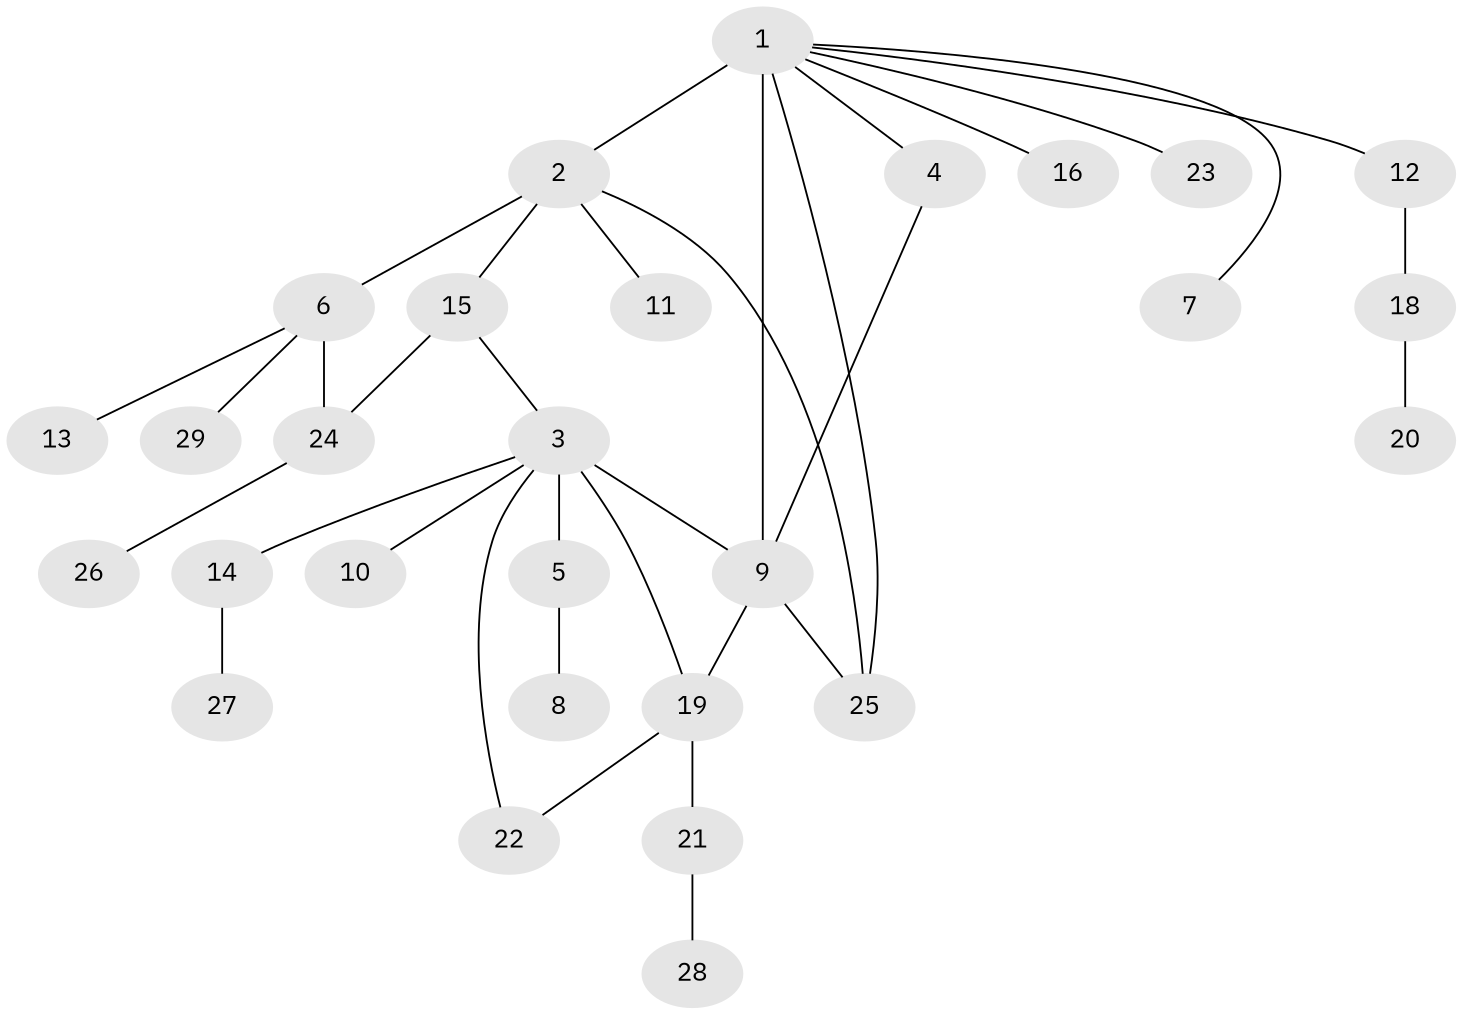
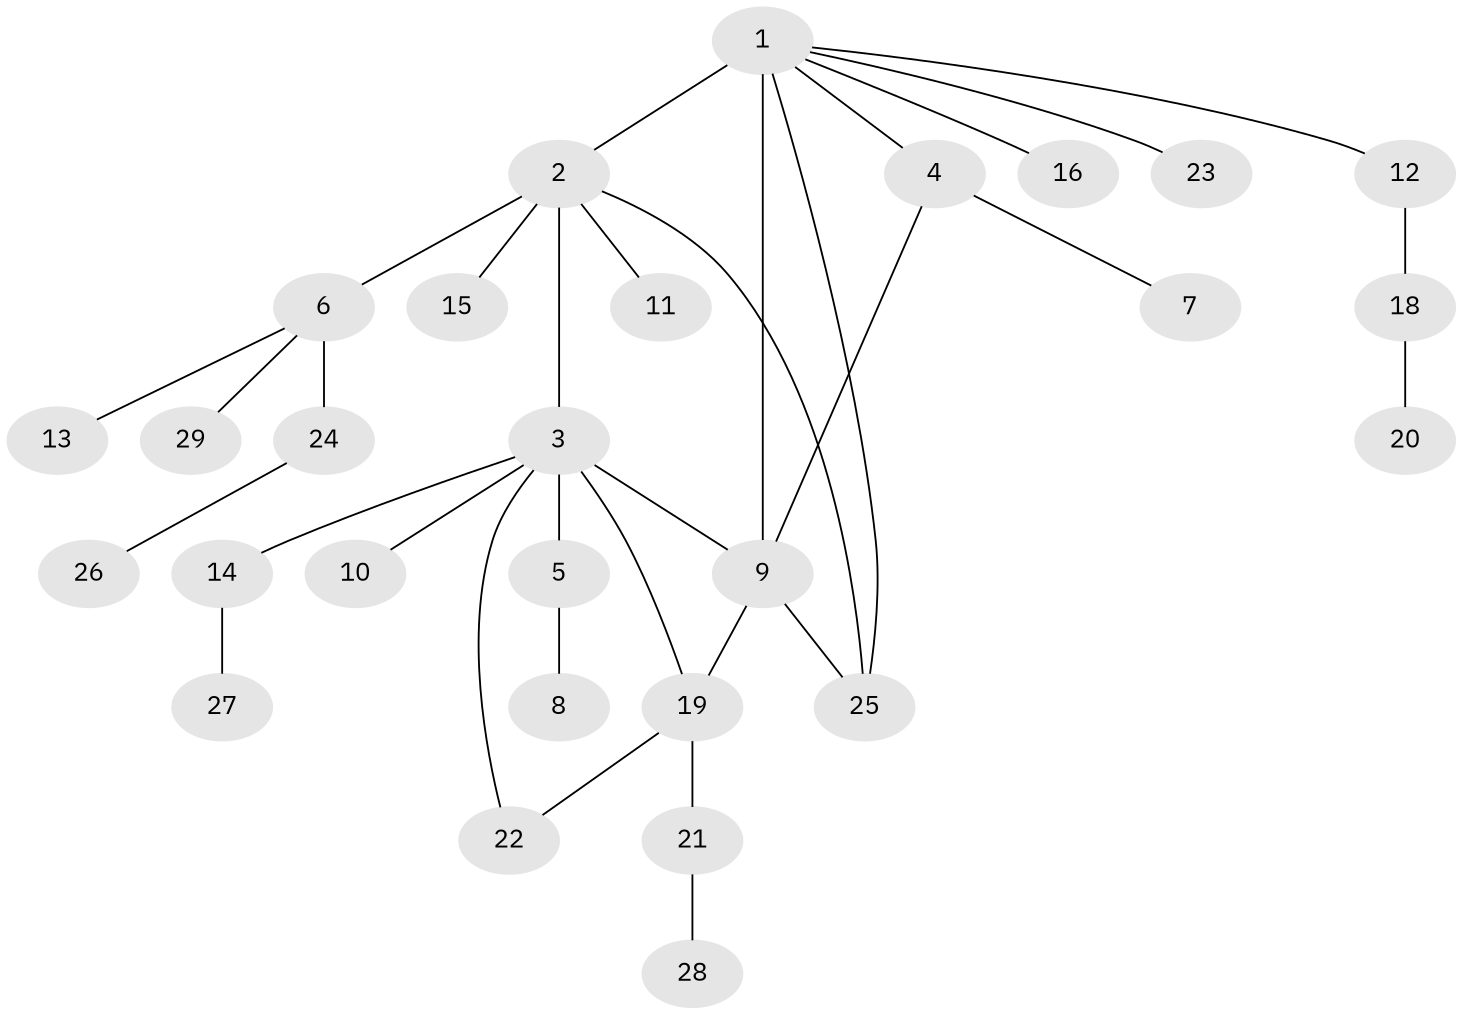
edge "1" -- "7": now "4" -- "7"
edge "15" -- "24": removed
edge "15" -- "3": now "2" -- "3"
